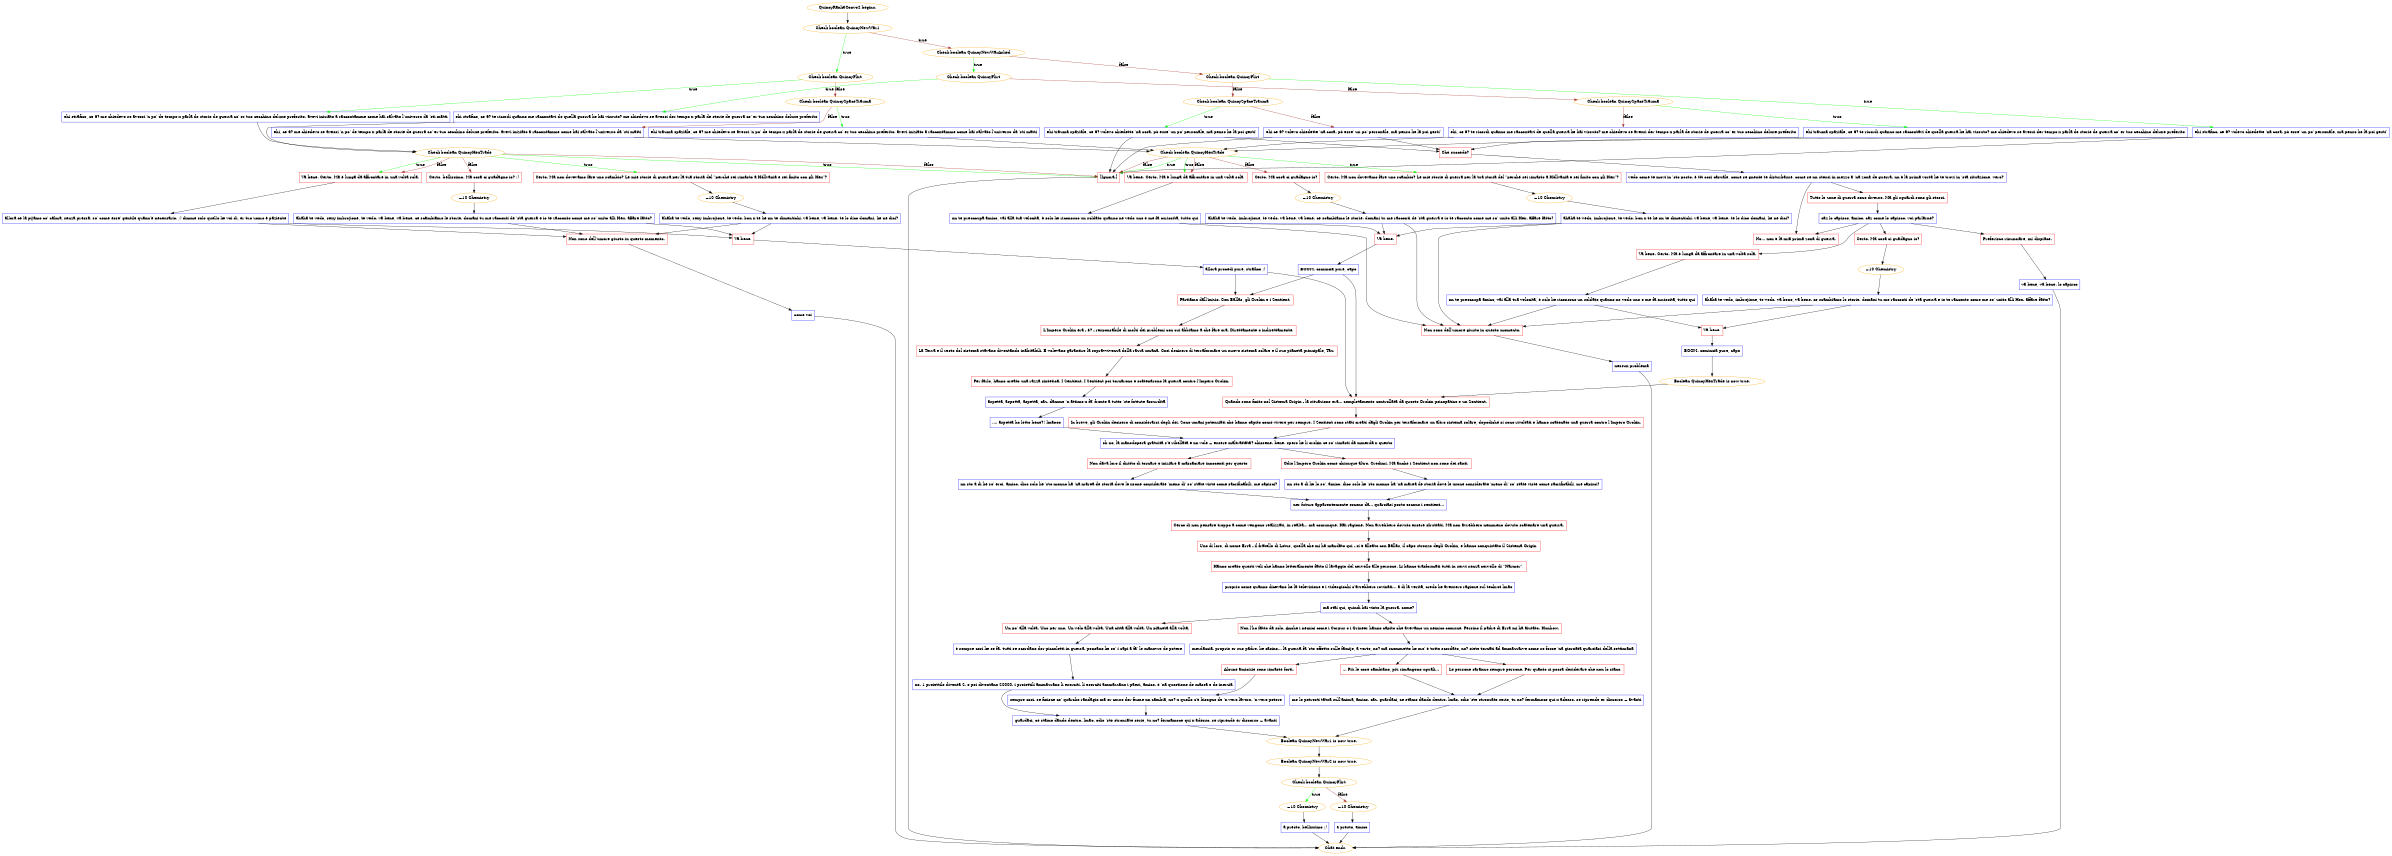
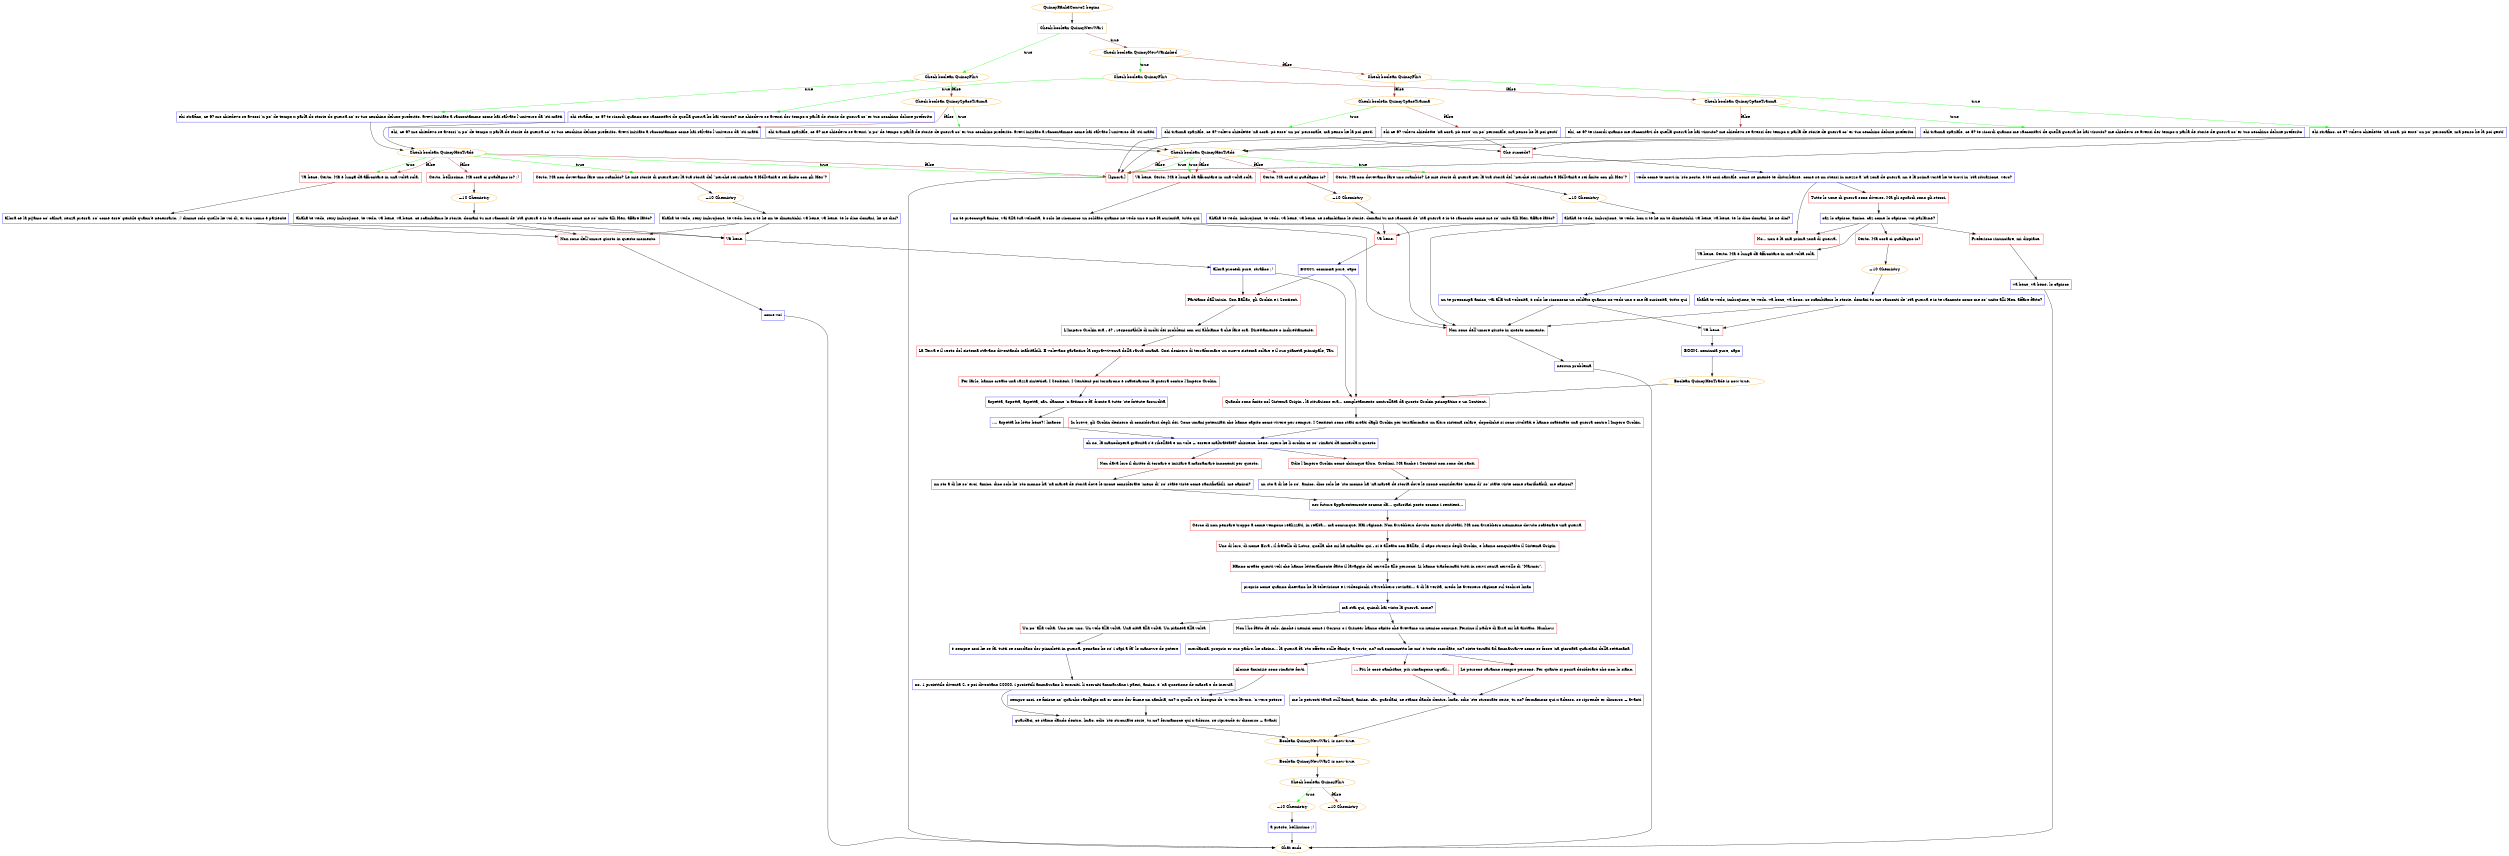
node "Check boolean QuincyNewWar1": shape ellipse -> box
node "a presto, amico": removed
